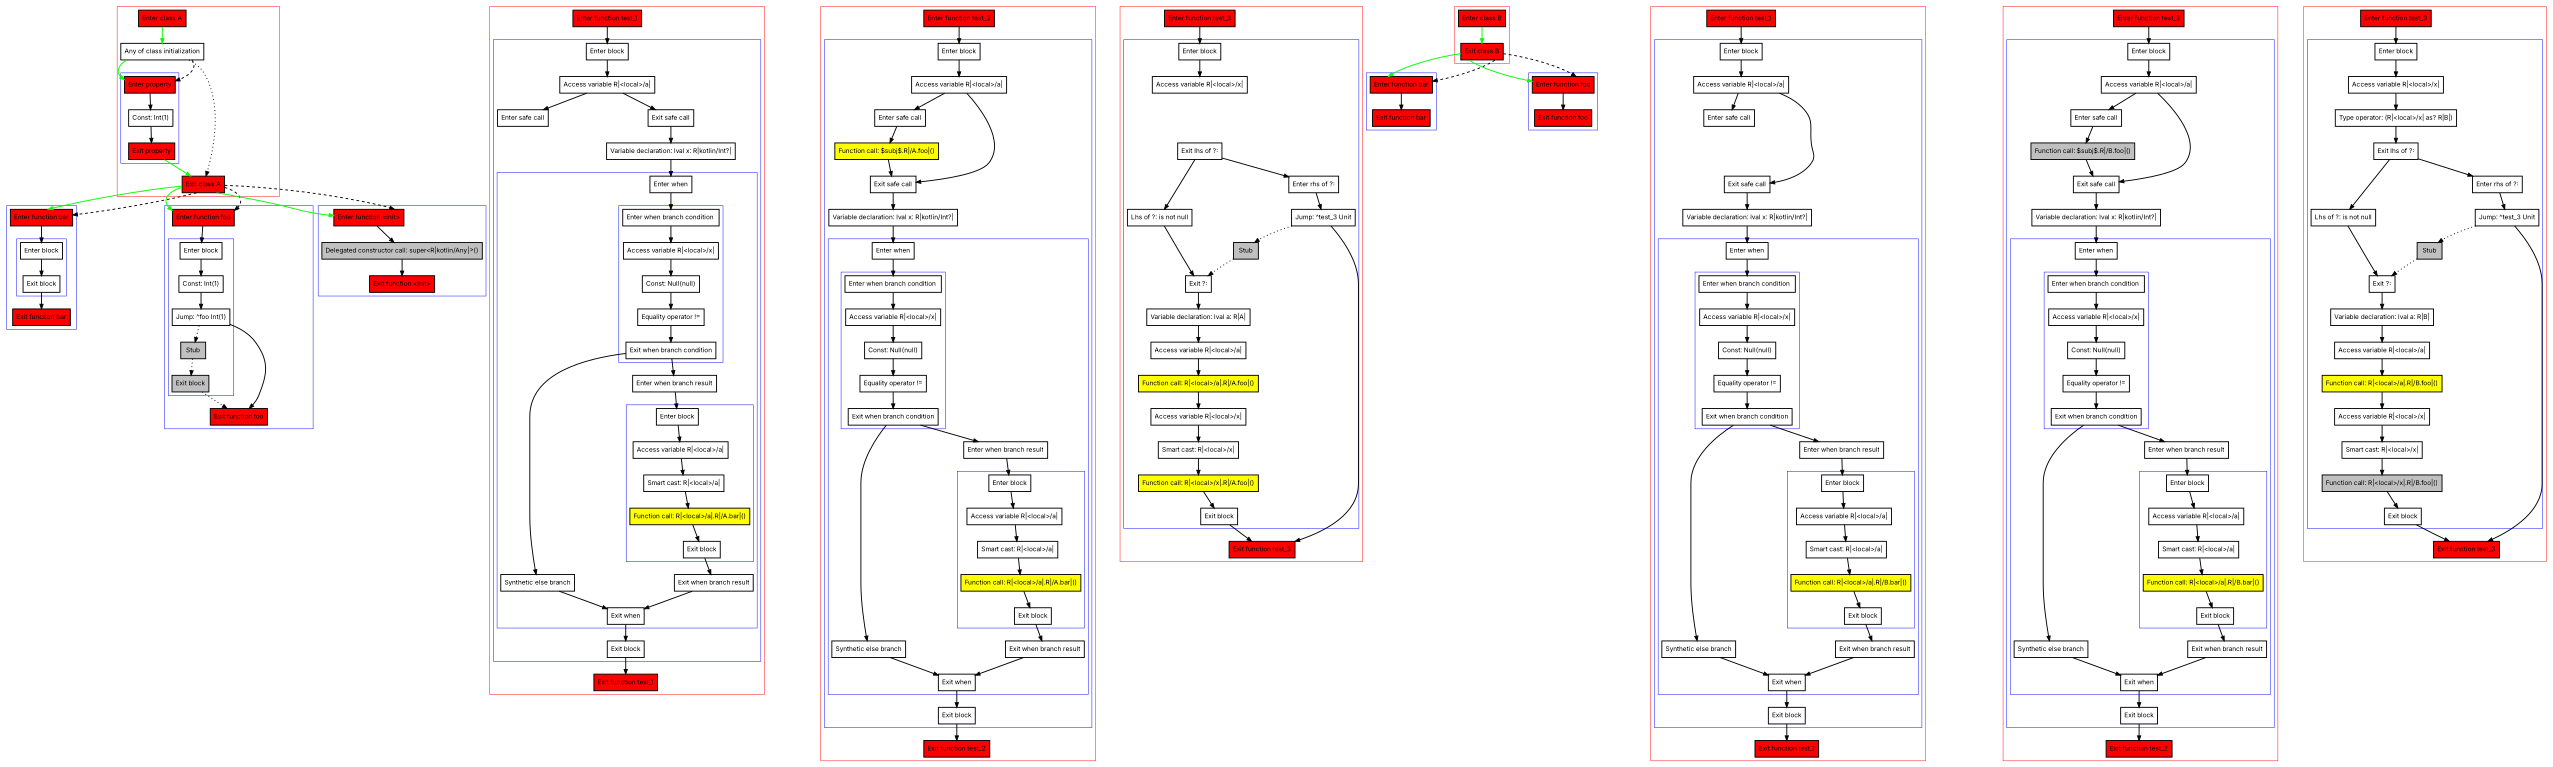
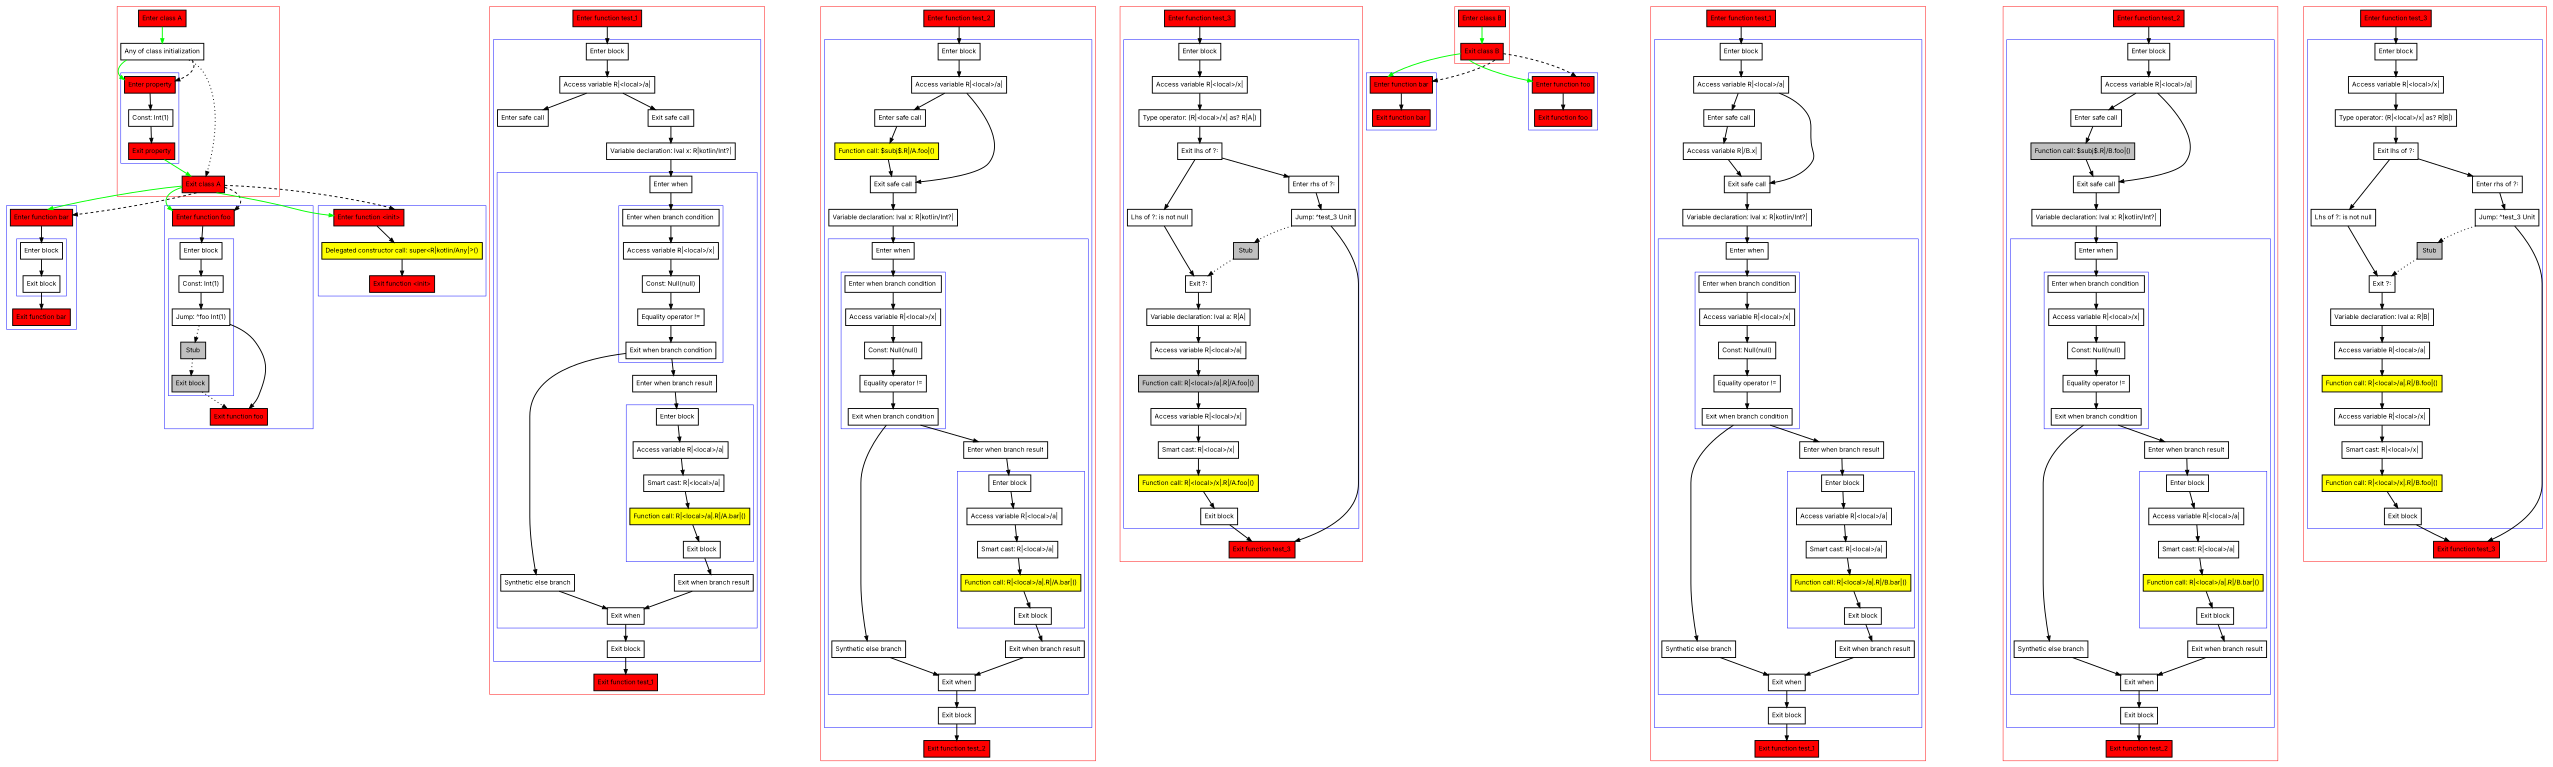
node "Type operator: (R|<local>/x| as? R|A|)": added
node "Access variable R|/B.x|": added
node "Delegated constructor call: super<R|kotlin/Any|>()": fillcolor gray -> yellow
node "Function call: R|<local>/a|.R|/A.foo|()": fillcolor yellow -> gray
node "Function call: R|<local>/x|.R|/B.foo|()": fillcolor gray -> yellow
